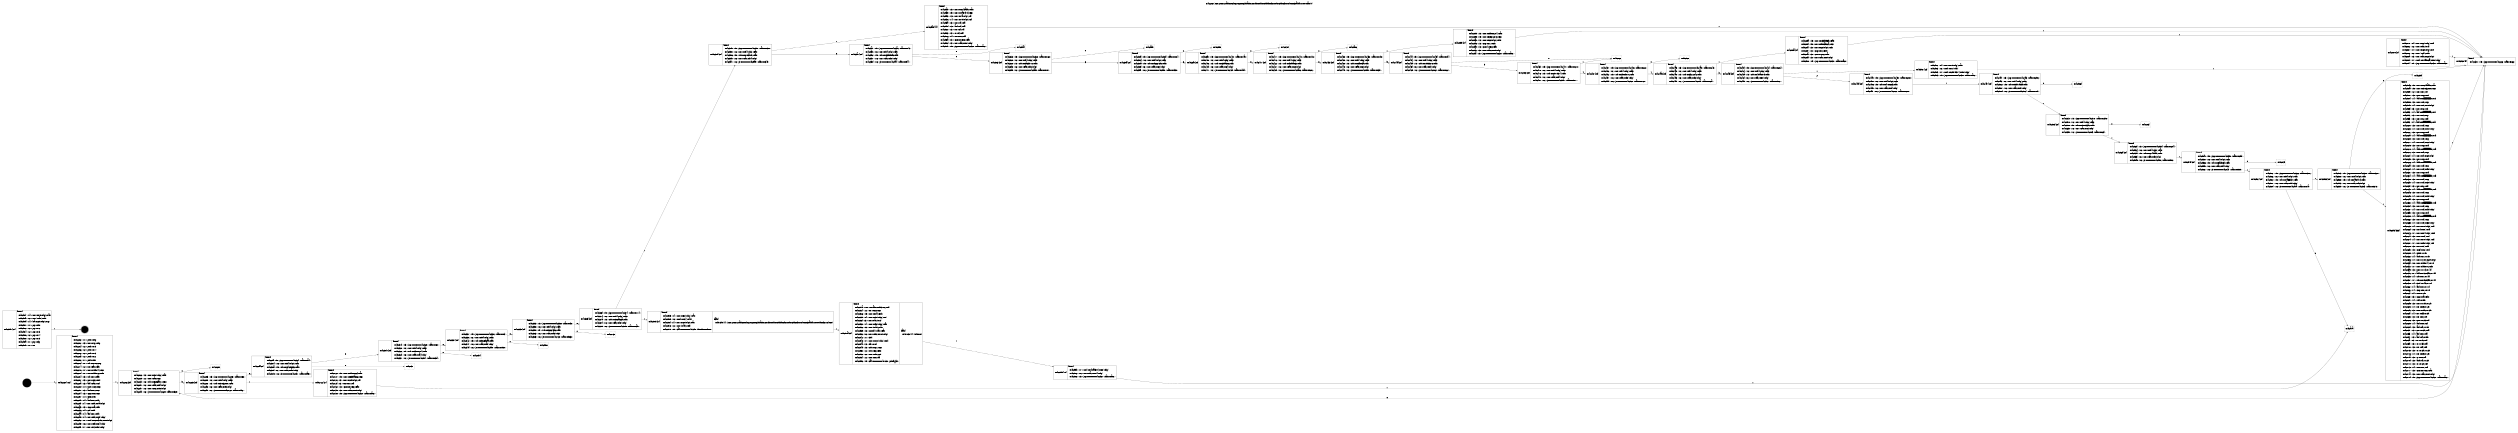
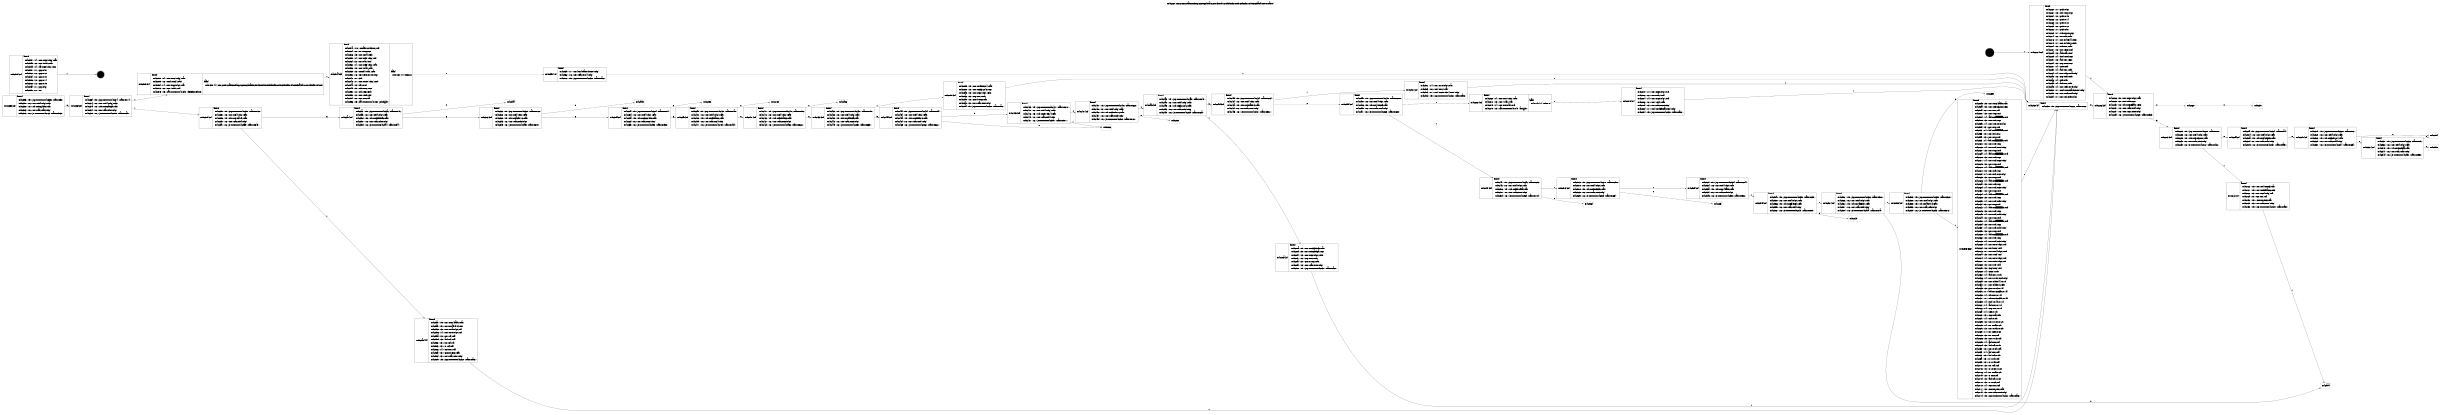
node "0x40286e [16]": added
edge "0x402337 [28]" -> "0x402353 [28]": now "0x402337 [28]" -> "0x4028b4"
node "0x4027c3": removed
edge "0x4022ff [28]" -> "0x402cb1": now "0x402c2e" -> "0x402cb1"
